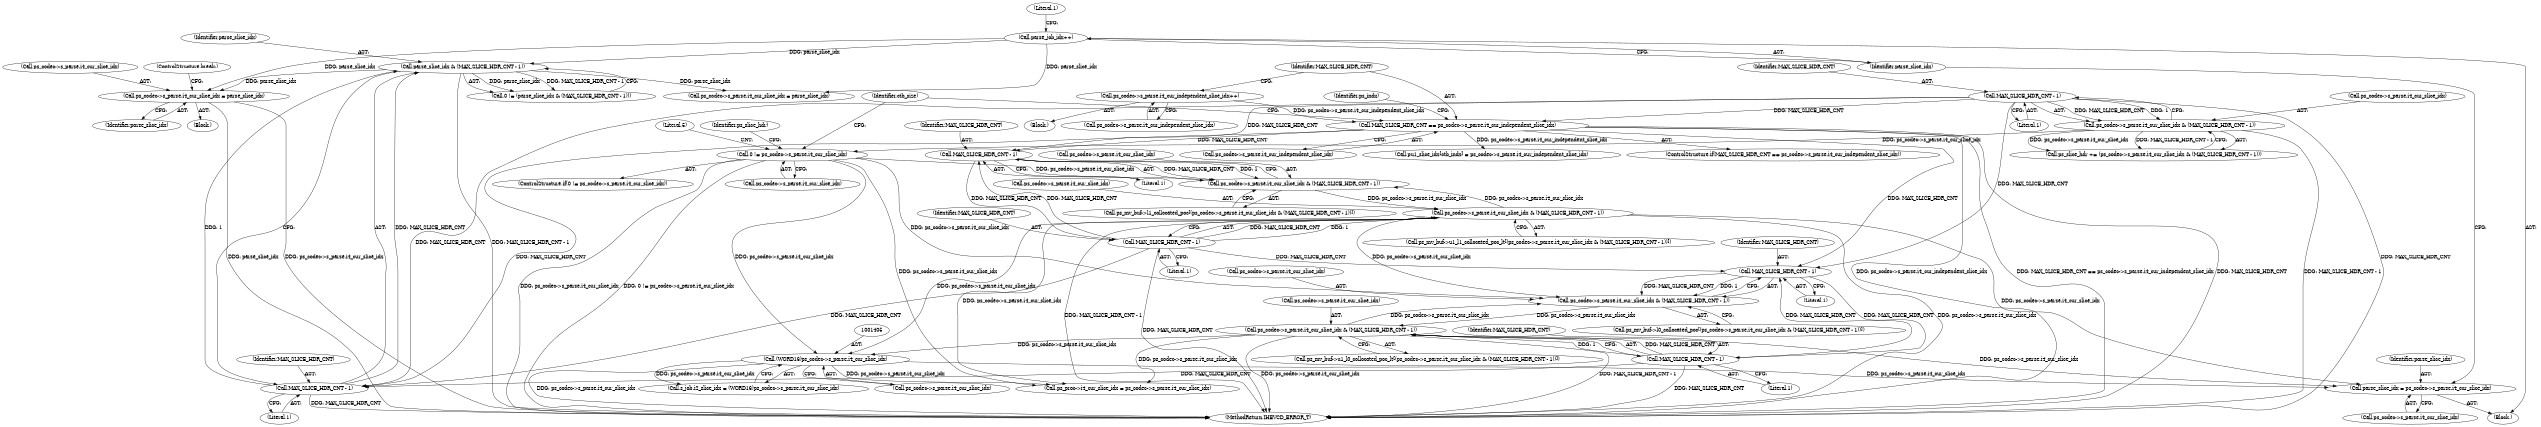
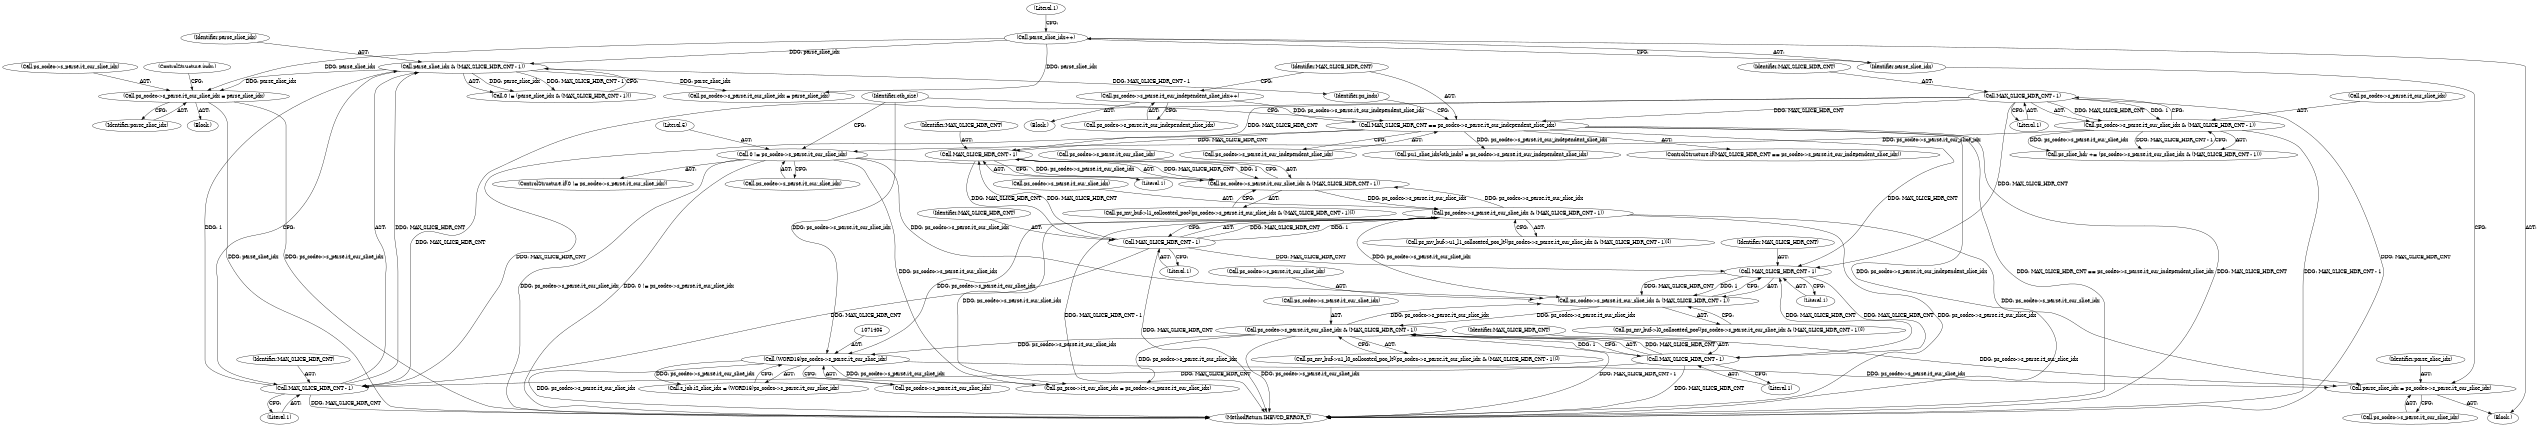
node "(Call,parse_job_idx++)": label "(Call,parse_job_idx++)" -> "(Call,parse_slice_idx++)"
node "(ControlStructure,break;)": label "(ControlStructure,break;)" -> "(ControlStructure,indx;)"
node "(Identifier,ps_slice_hdr)": removed
edge "(Literal,5)" -> "(Call,0 != ps_codec->s_parse.i4_cur_slice_idx)": label "CNT: " -> "AST: "
edge "(Call,0 != ps_codec->s_parse.i4_cur_slice_idx)" -> "(Call,(WORD16)ps_codec->s_parse.i4_cur_slice_idx)": now "(Identifier,ctb_size)" -> "(Call,(WORD16)ps_codec->s_parse.i4_cur_slice_idx)"
node "1001405": label "1001405" -> "1071405"
edge "(Call,parse_slice_idx & (MAX_SLICE_HDR_CNT - 1))" -> "(MethodReturn,IHEVCD_ERROR_T)": now "(Call,parse_slice_idx & (MAX_SLICE_HDR_CNT - 1))" -> "(Identifier,ps_indx)"
